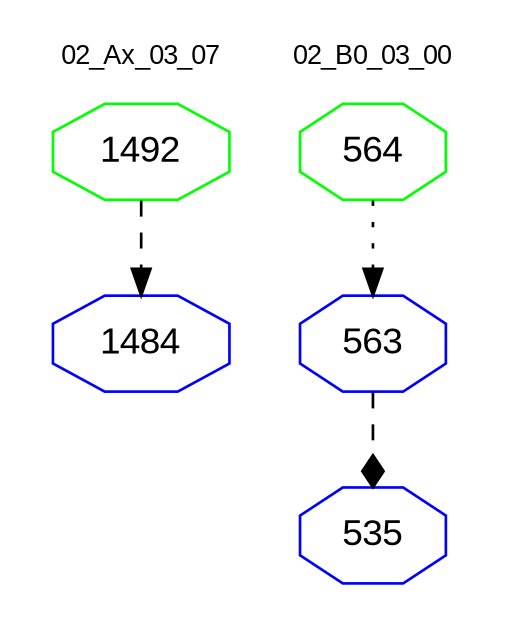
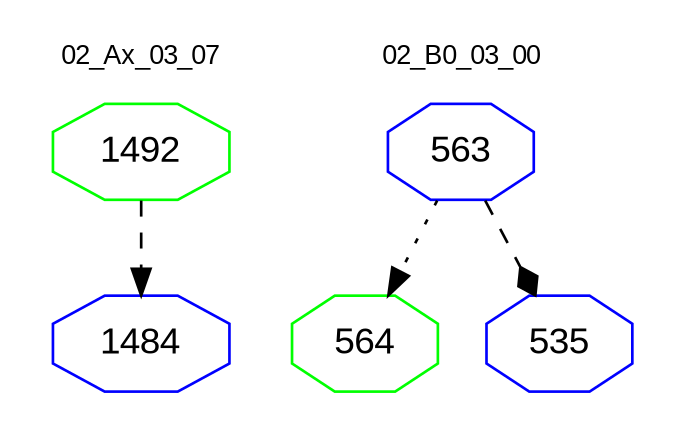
edge "564" -> "563": reversed
